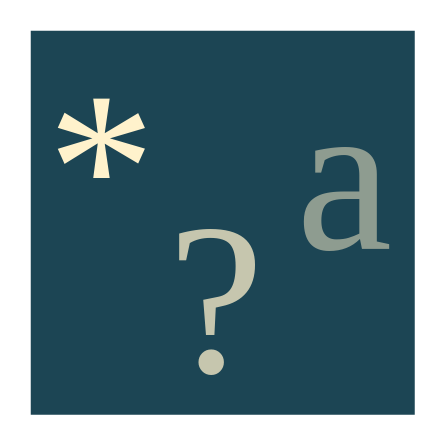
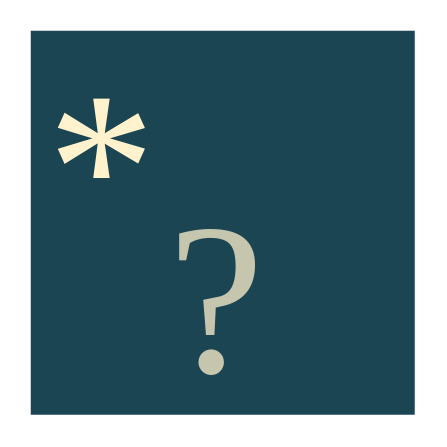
node "a": removed
